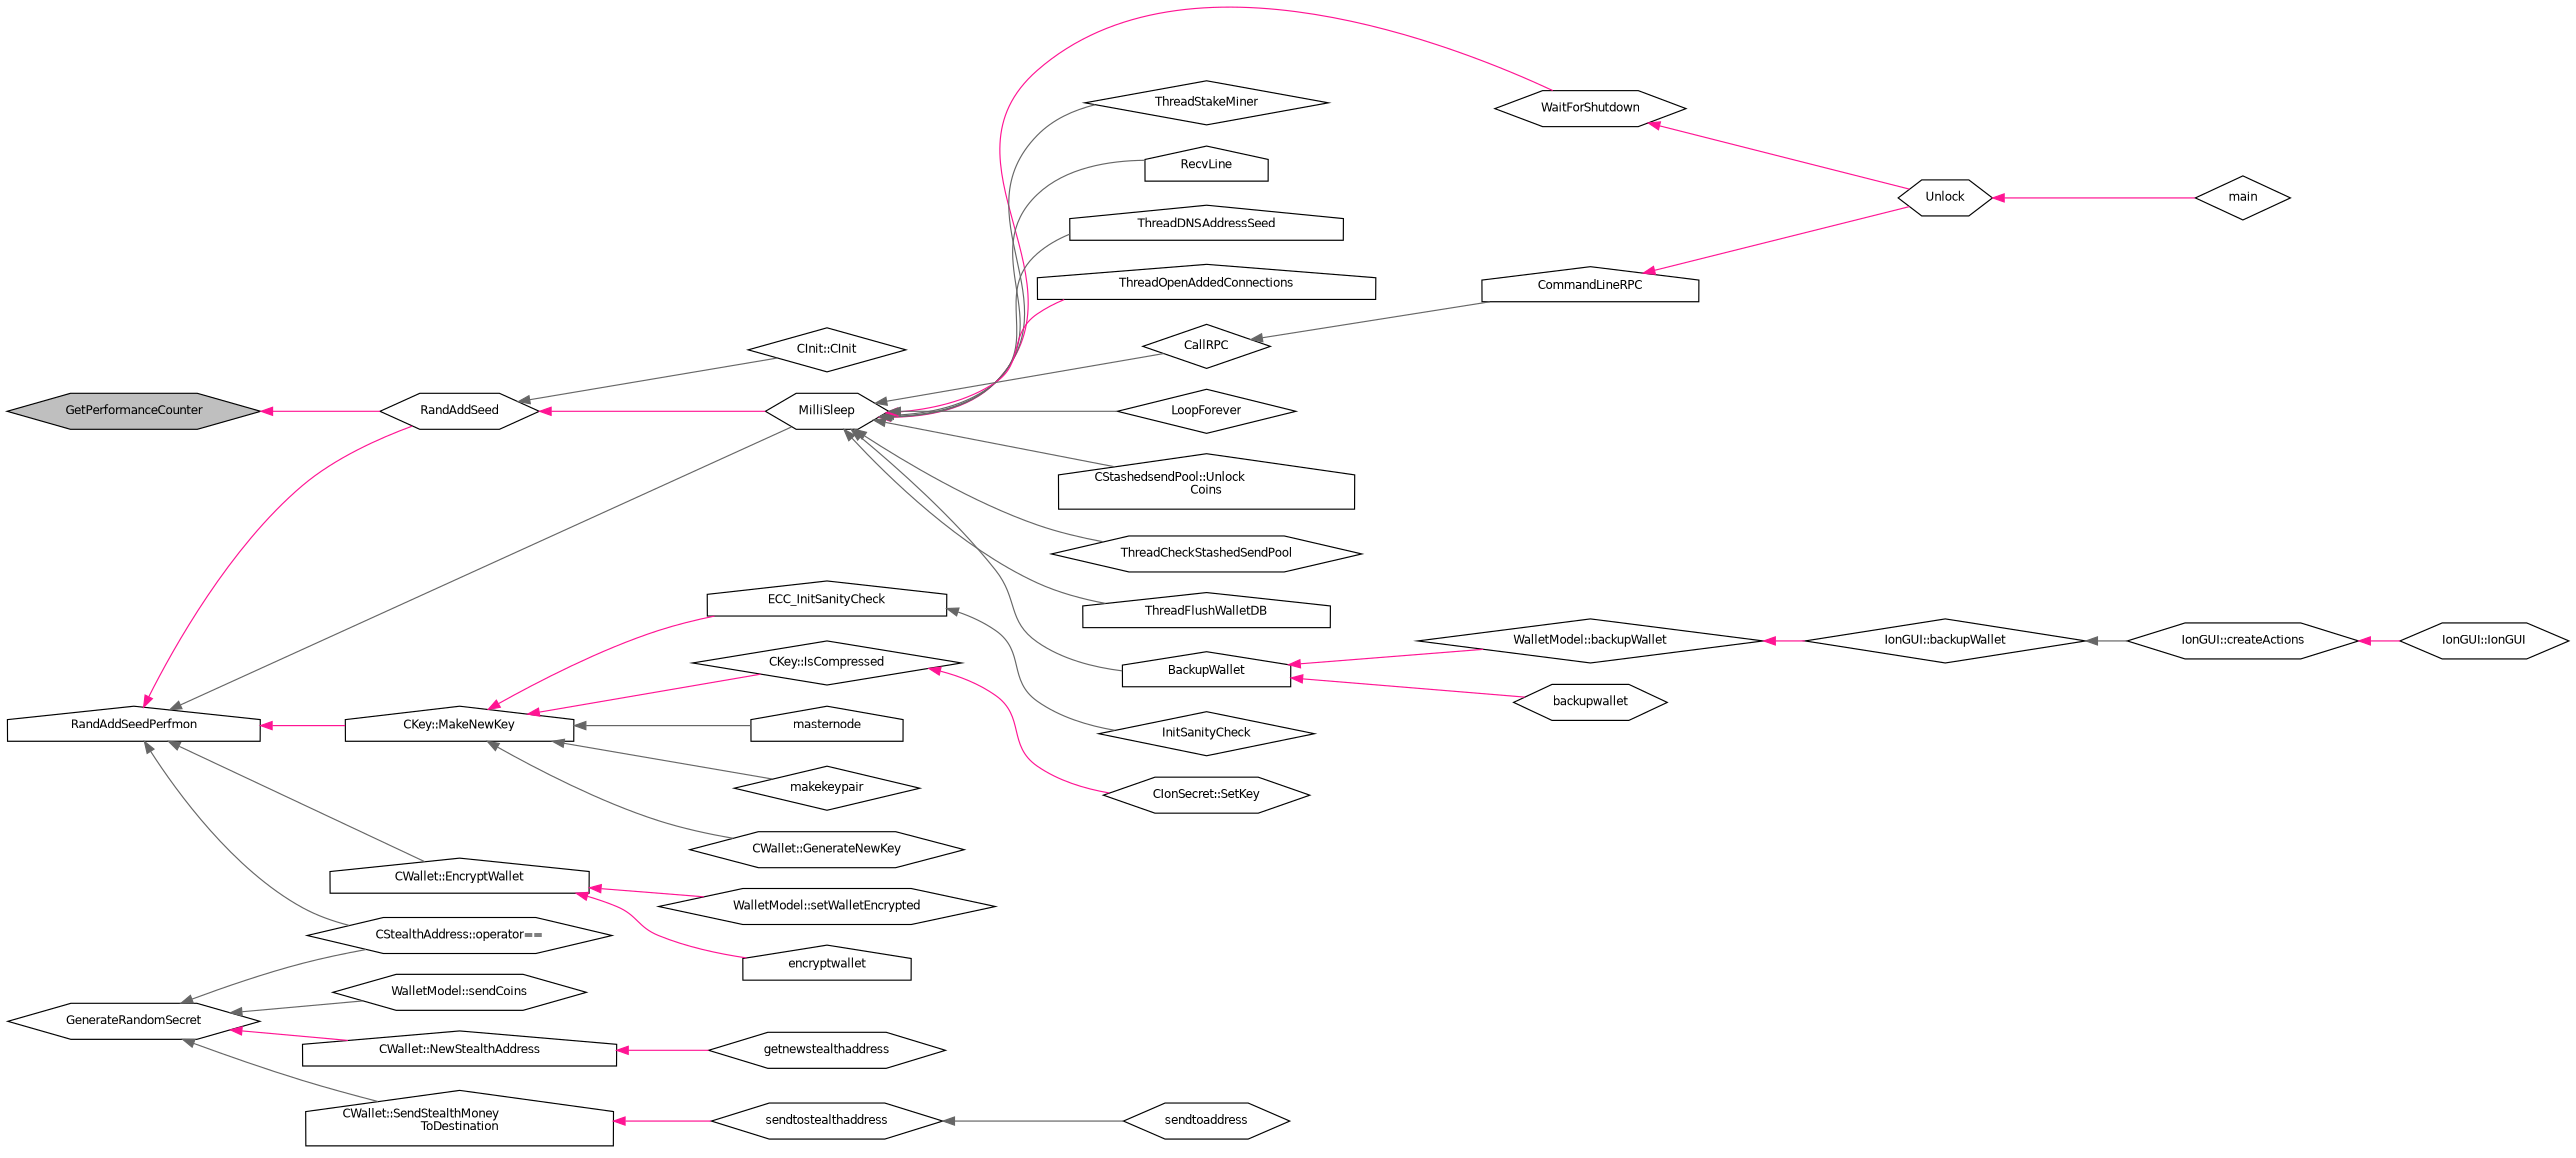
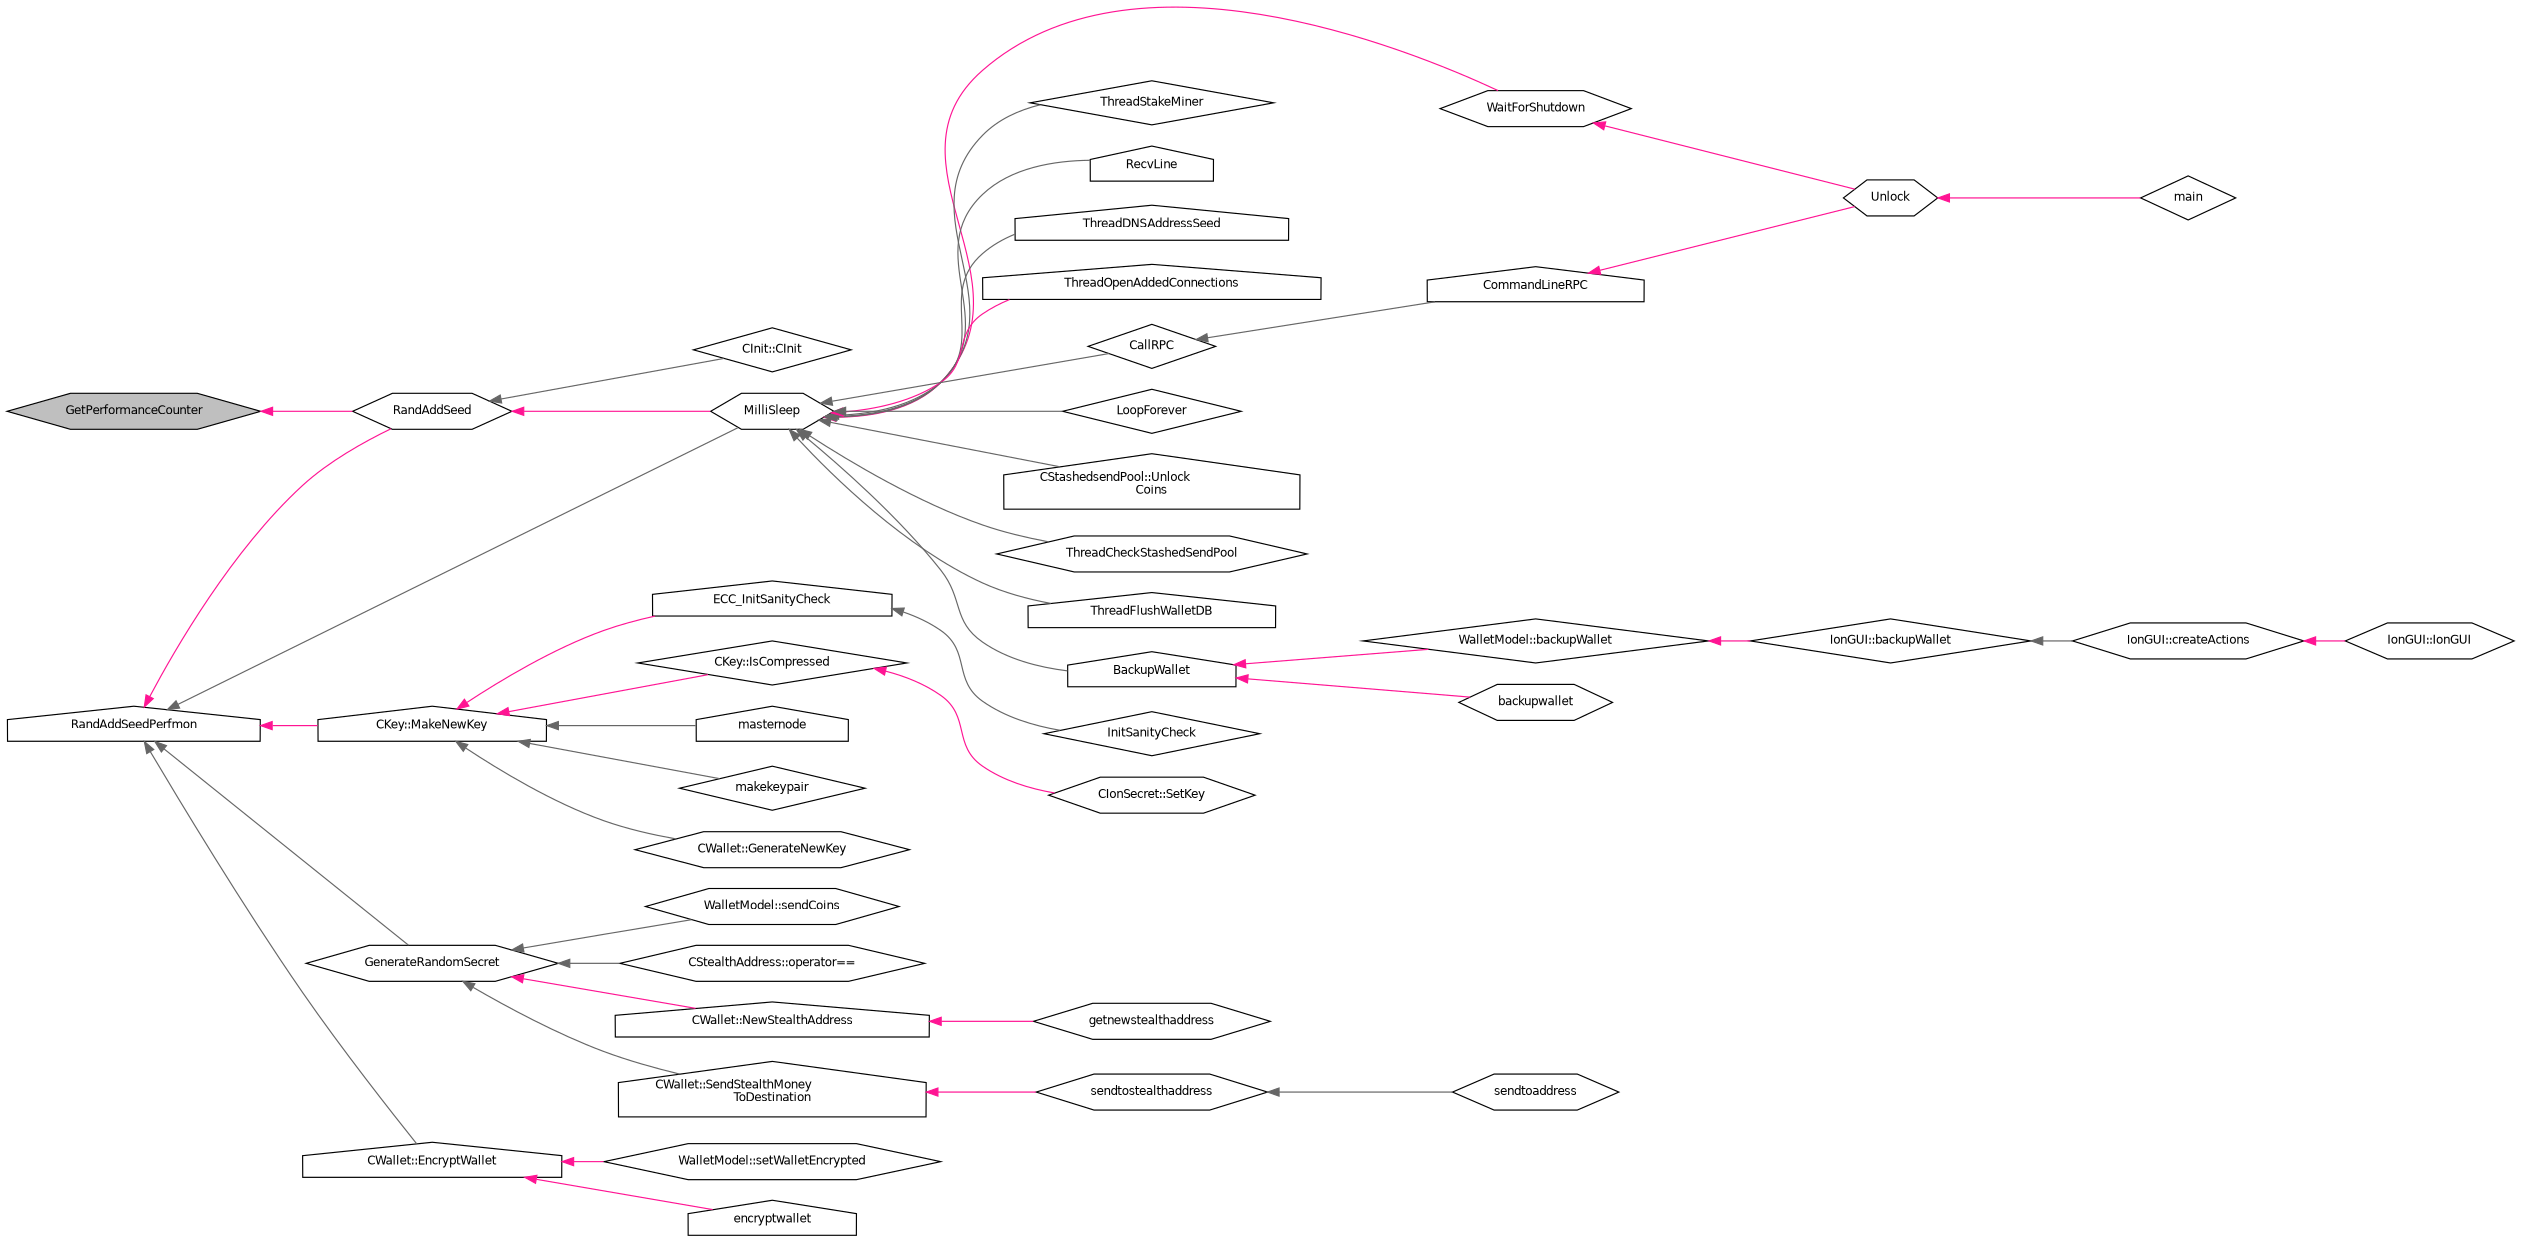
edge "CStealthAddress::operator==" -> "RandAddSeedPerfmon": now "GenerateRandomSecret" -> "RandAddSeedPerfmon"
